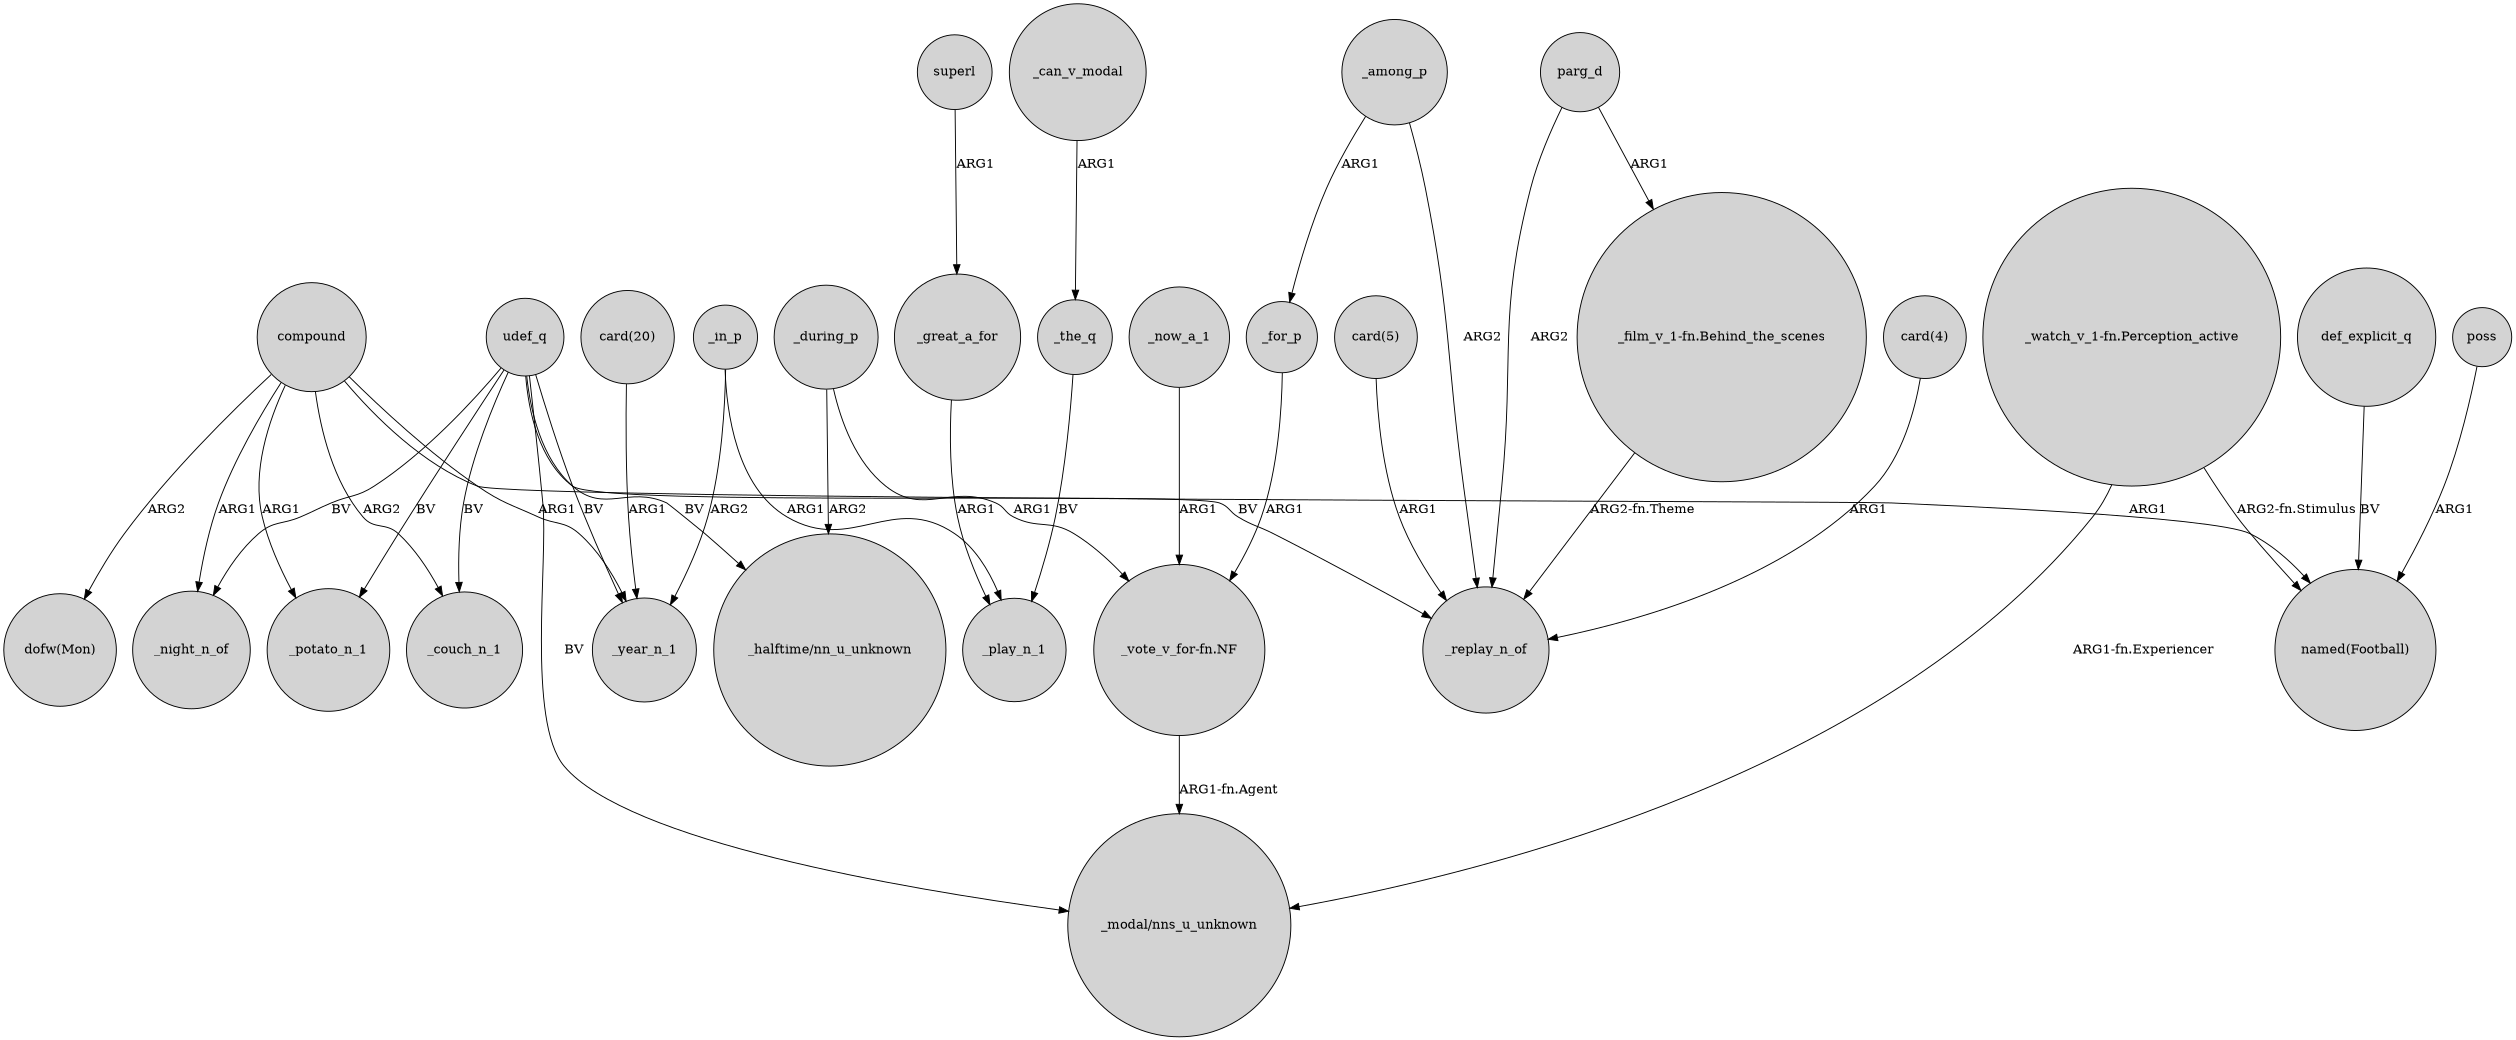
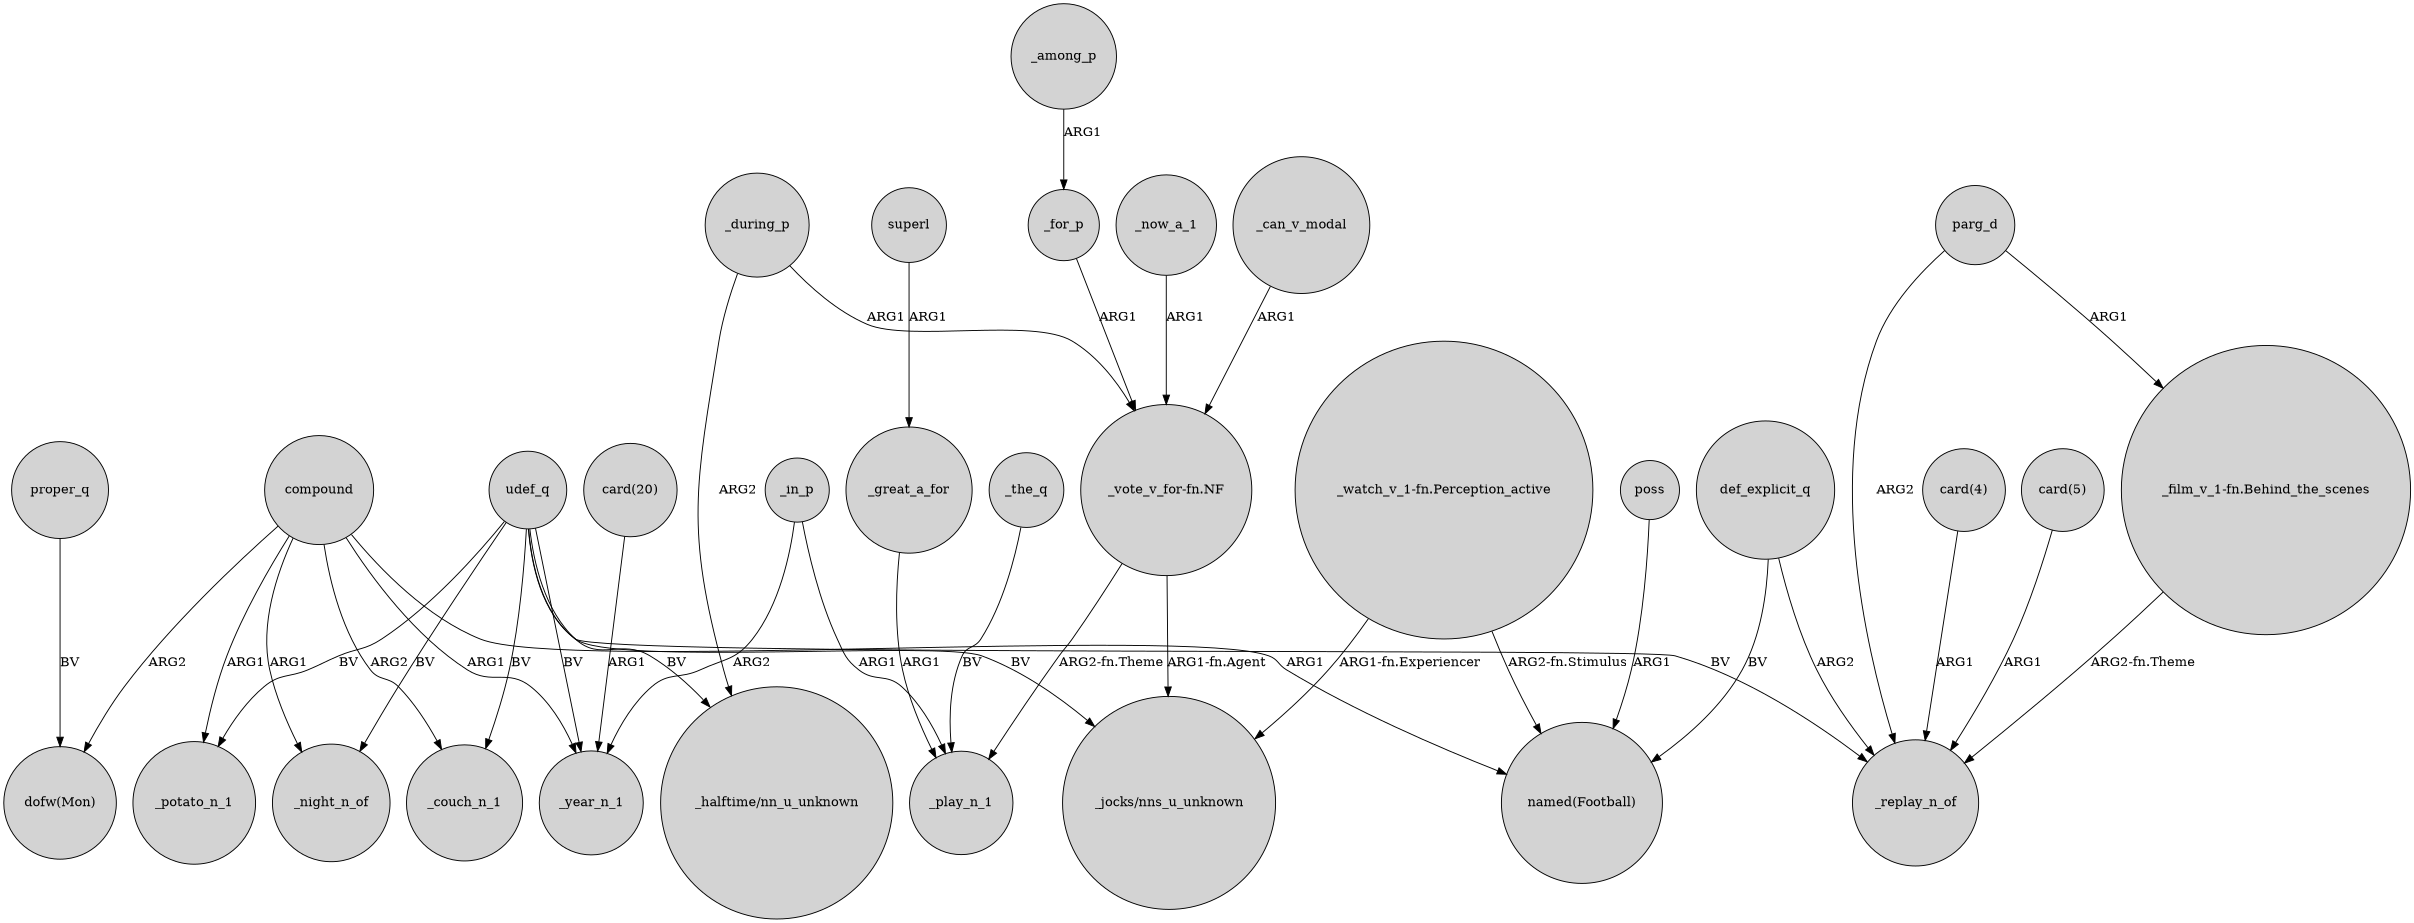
edge "_can_v_modal" -> "_the_q": now "_can_v_modal" -> "_vote_v_for-fn.NF"
edge "_among_p" -> "_replay_n_of": now "def_explicit_q" -> "_replay_n_of"
node "proper_q": added
edge "_vote_v_for-fn.NF" -> "_play_n_1": added, label "ARG2-fn.Theme"
node "_modal/nns_u_unknown": label "_modal/nns_u_unknown" -> "_jocks/nns_u_unknown"
